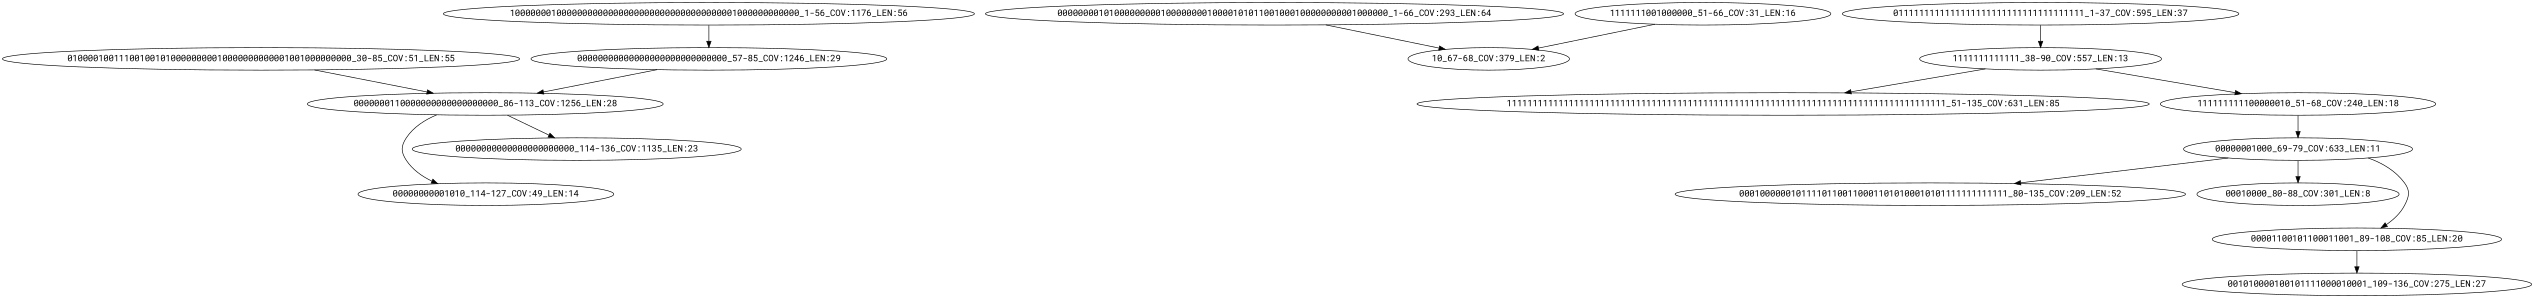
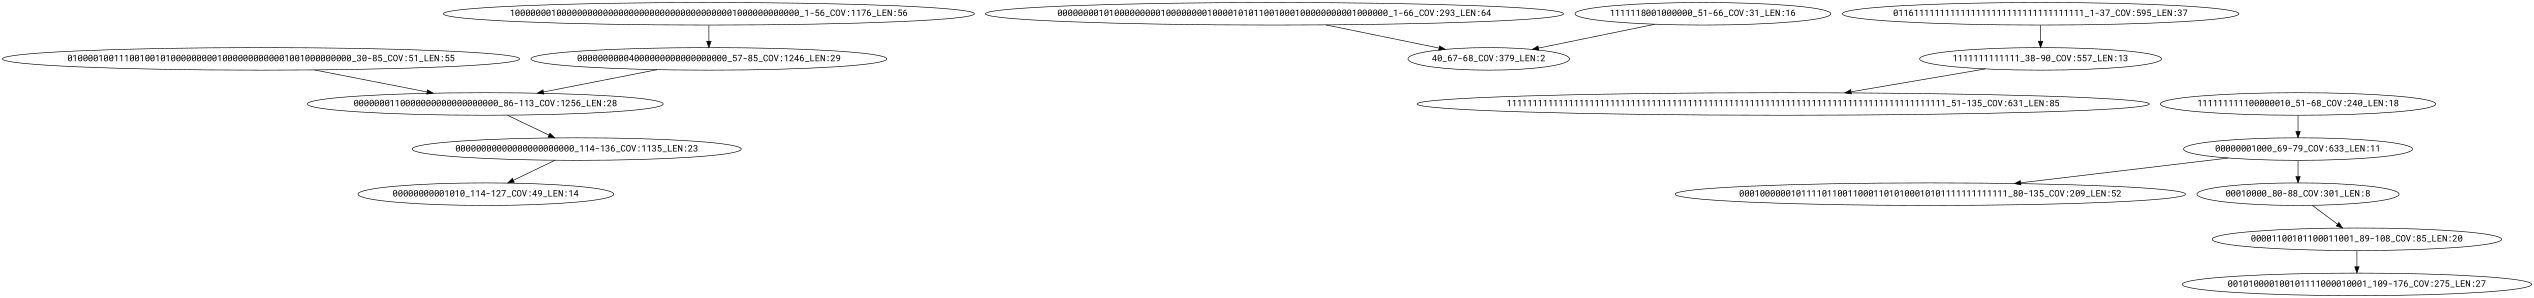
node "1111111001000000_51-66_COV:31_LEN:16": label "1111111001000000_51-66_COV:31_LEN:16" -> "1111118001000000_51-66_COV:31_LEN:16"
node "0111111111111111111111111111111111111_1-37_COV:595_LEN:37": label "0111111111111111111111111111111111111_1-37_COV:595_LEN:37" -> "0116111111111111111111111111111111111_1-37_COV:595_LEN:37"
node "00000000000000000000000000000_57-85_COV:1246_LEN:29": label "00000000000000000000000000000_57-85_COV:1246_LEN:29" -> "00000000004000000000000000000_57-85_COV:1246_LEN:29"
node "10_67-68_COV:379_LEN:2": label "10_67-68_COV:379_LEN:2" -> "40_67-68_COV:379_LEN:2"
edge "1111111111111_38-90_COV:557_LEN:13" -> "111111111100000010_51-68_COV:240_LEN:18": removed
edge "0000000110000000000000000000_86-113_COV:1256_LEN:28" -> "00000000001010_114-127_COV:49_LEN:14": now "00000000000000000000000_114-136_COV:1135_LEN:23" -> "00000000001010_114-127_COV:49_LEN:14"
edge "00000001000_69-79_COV:633_LEN:11" -> "00001100101100011001_89-108_COV:85_LEN:20": now "00010000_80-88_COV:301_LEN:8" -> "00001100101100011001_89-108_COV:85_LEN:20"
node "001010000100101111000010001_109-136_COV:275_LEN:27": label "001010000100101111000010001_109-136_COV:275_LEN:27" -> "001010000100101111000010001_109-176_COV:275_LEN:27"
